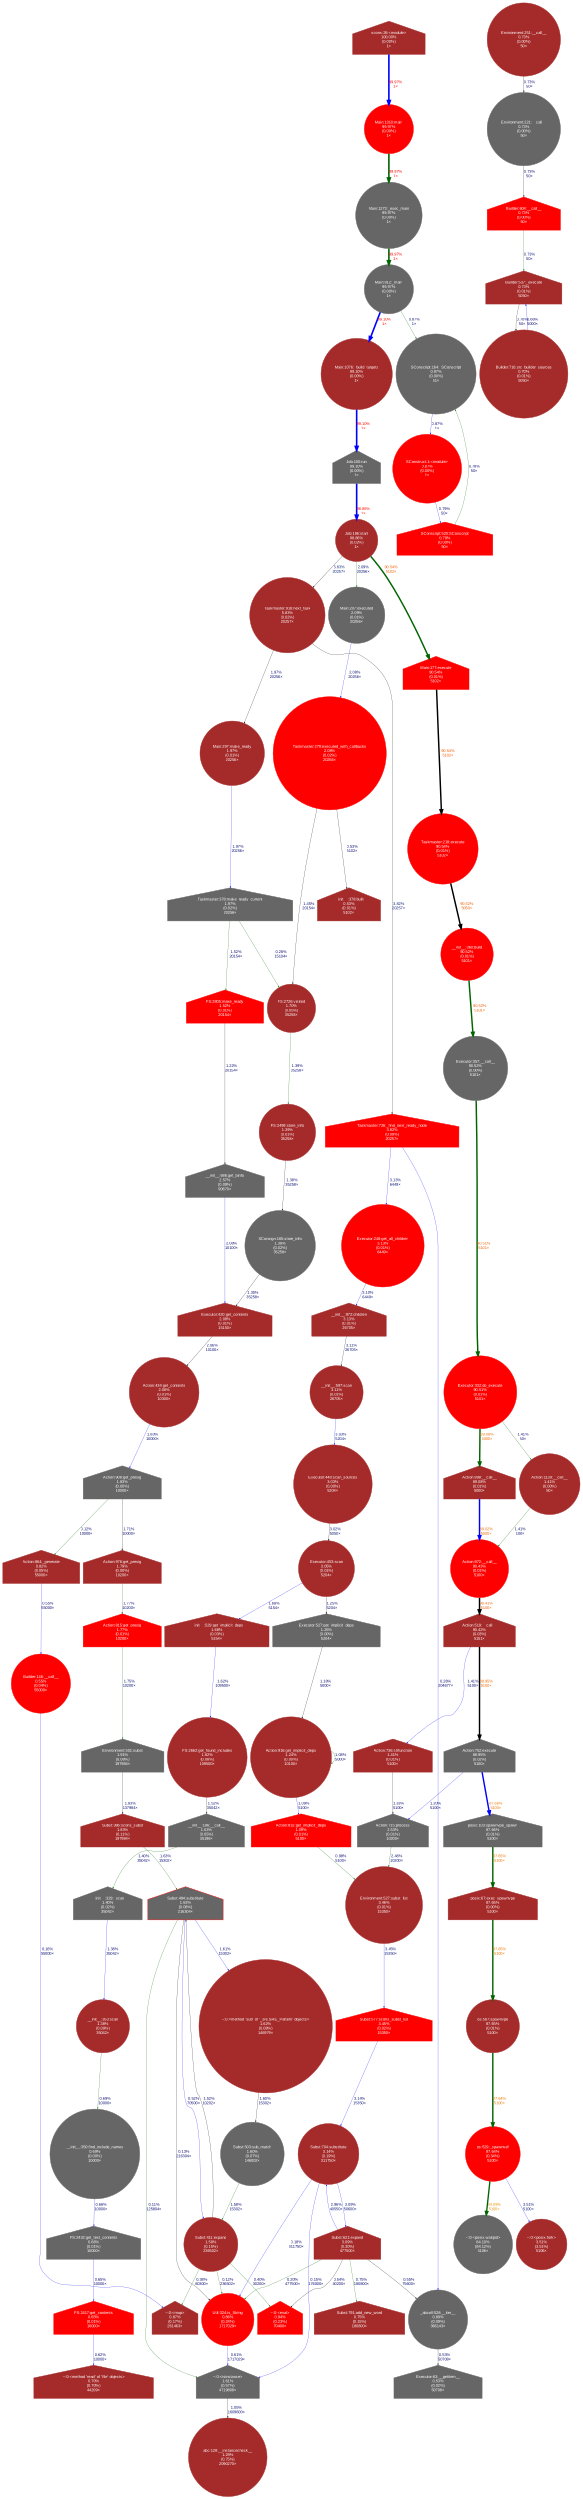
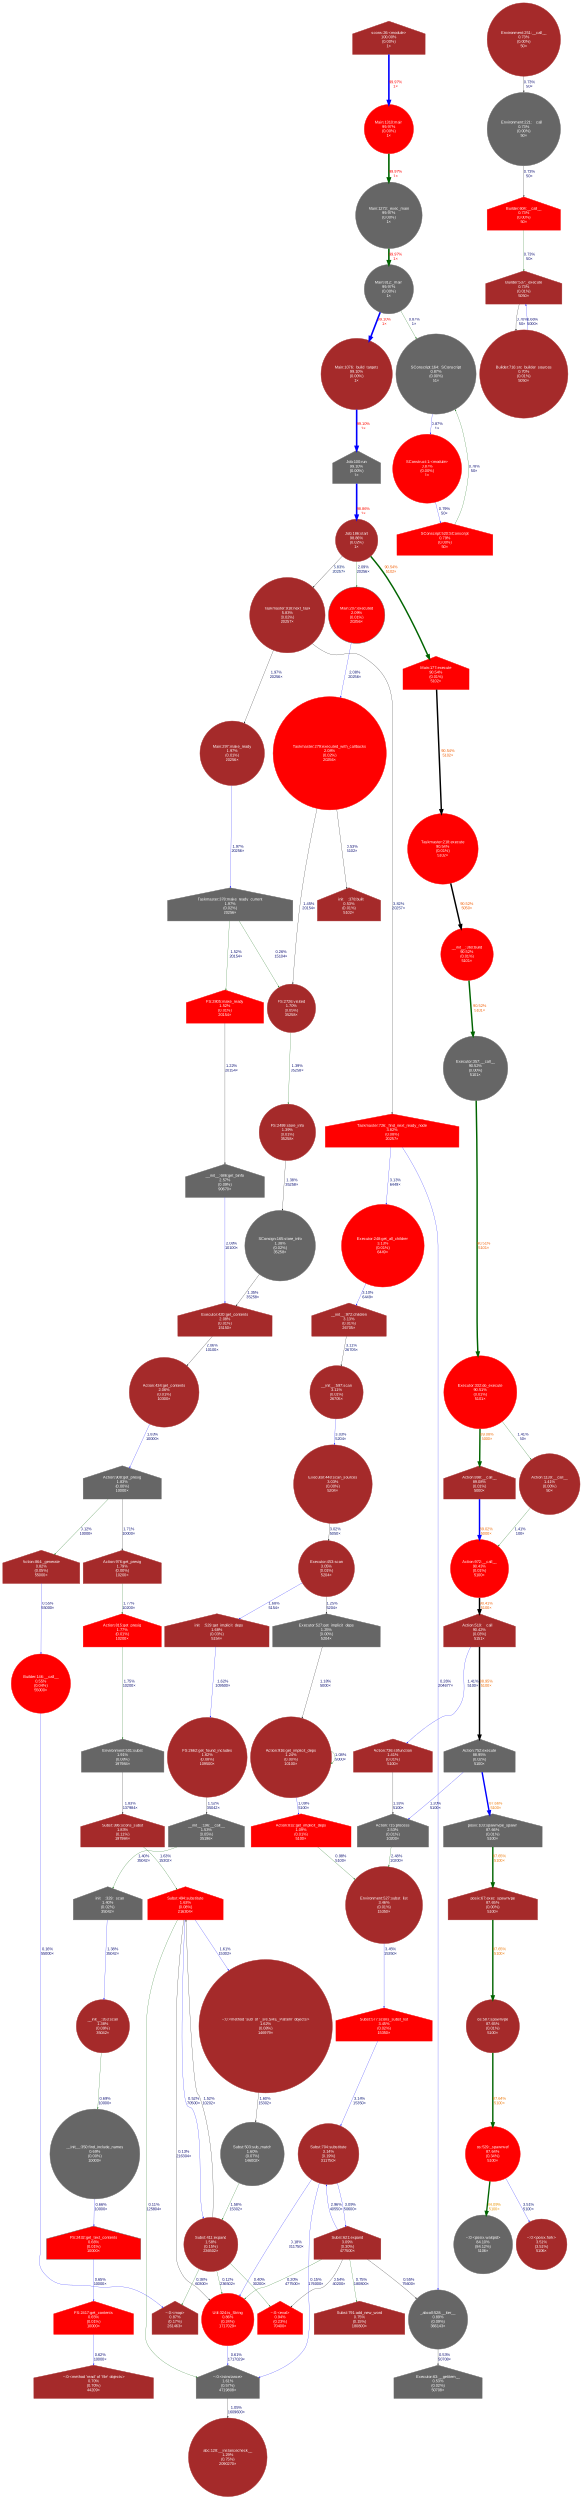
node "Main:207:executed 2.09% (0.01%) 20256×": fillcolor gray40 -> red
node "Subst:494:substitute 1.63% (0.08%) 216304×": fillcolor gray40 -> red
node "FS:2432:get_text_contents 0.66% (0.01%) 10000×": fillcolor gray40 -> red
